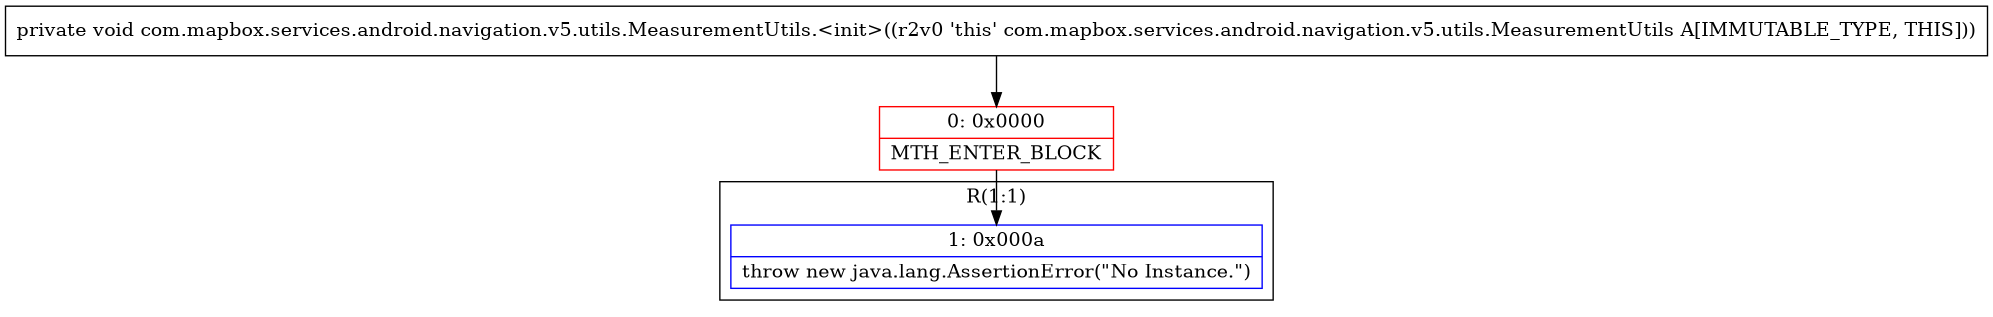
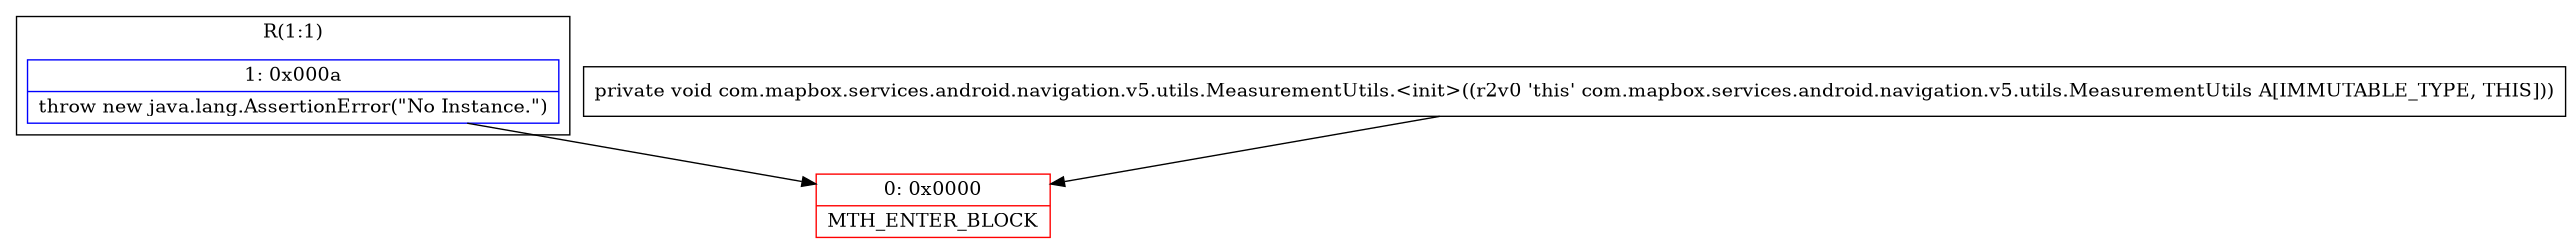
edge "0: 0x0000" -> "1: 0x000a": reversed
